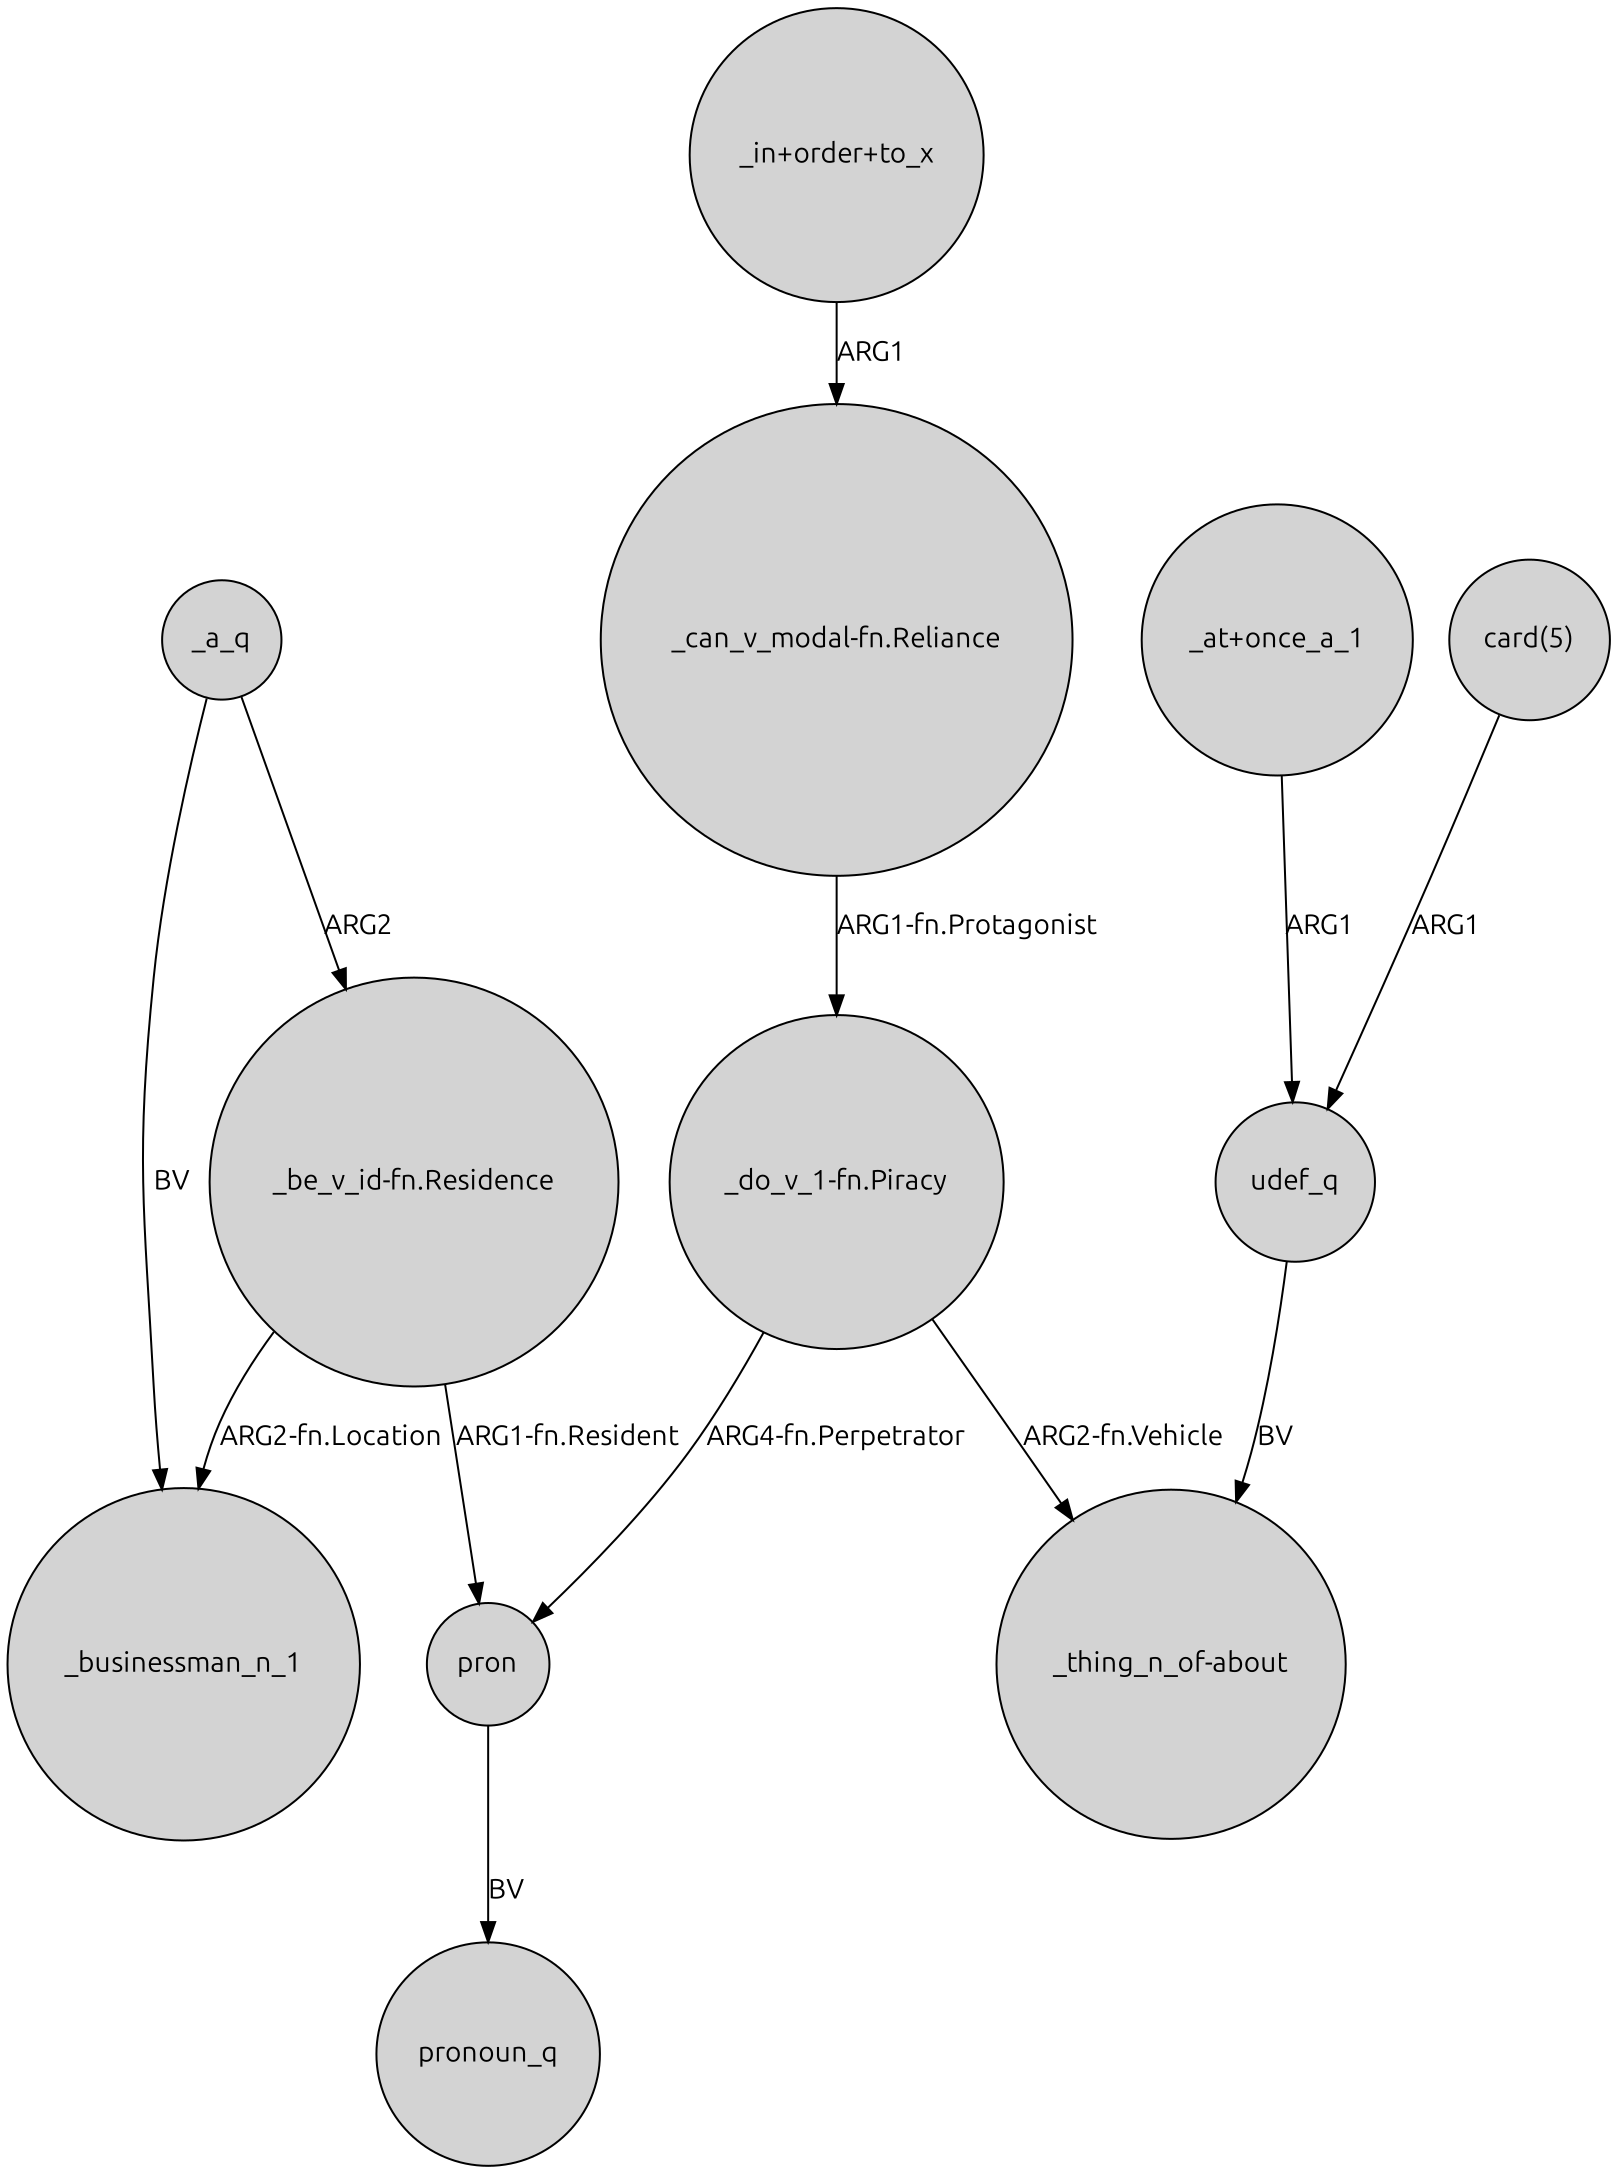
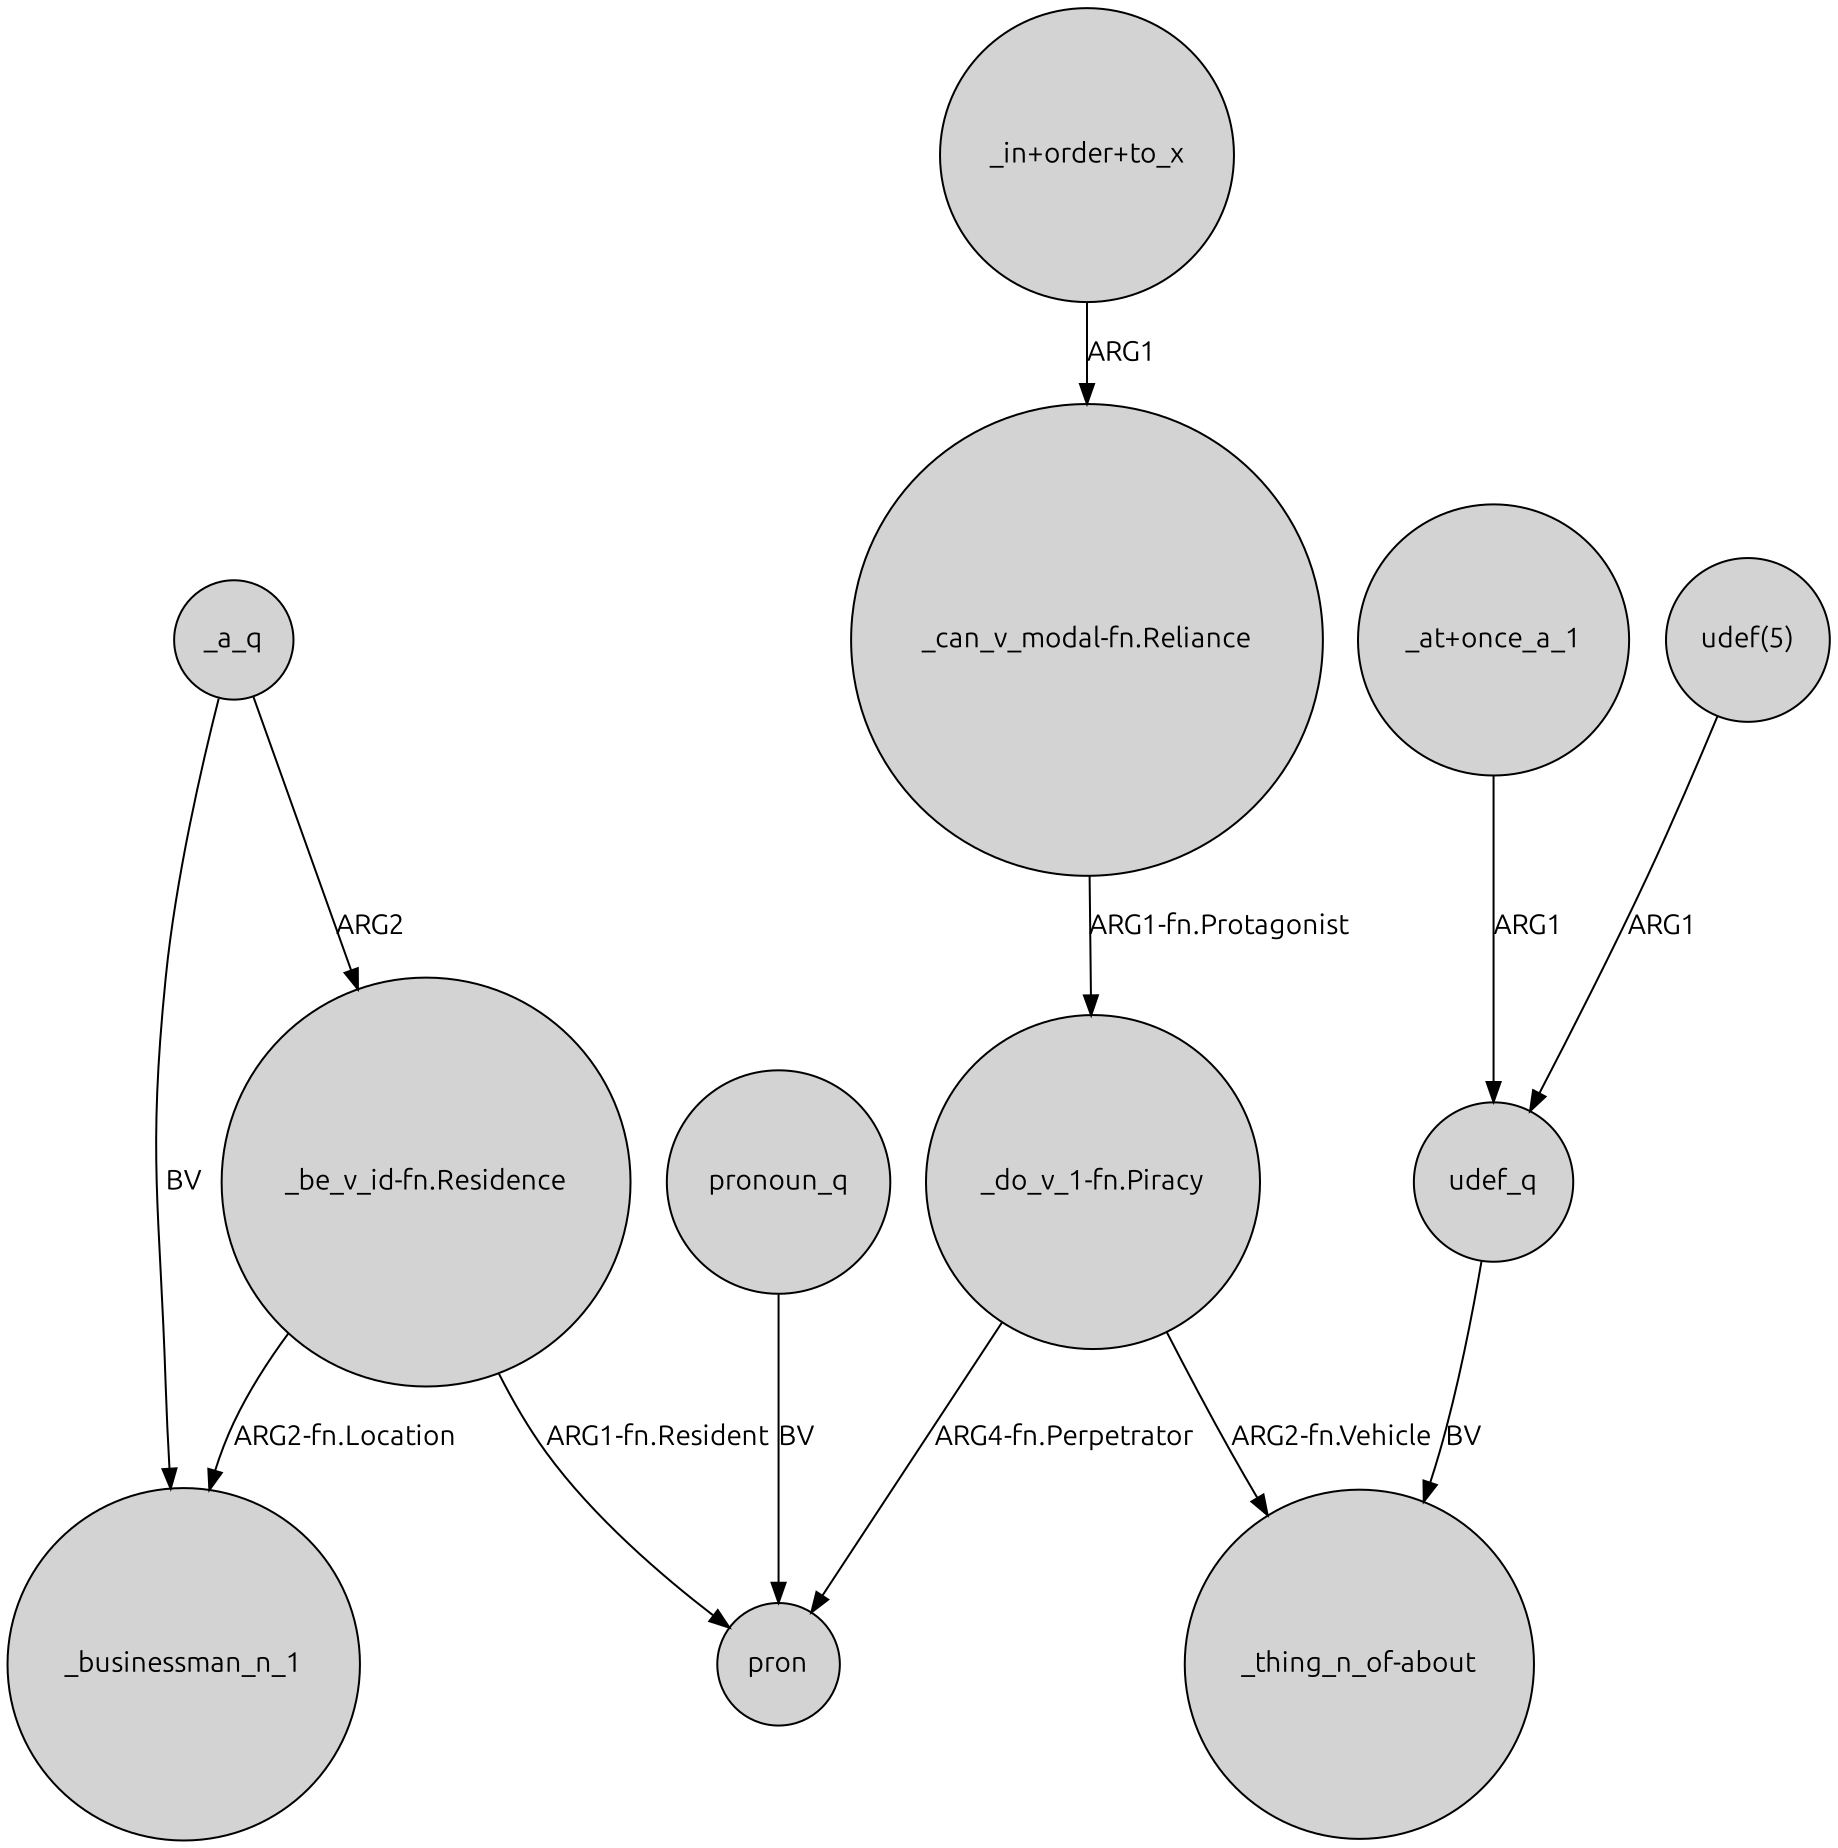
node "card(5)": label "card(5)" -> "udef(5)"
edge "pron" -> "pronoun_q": reversed
